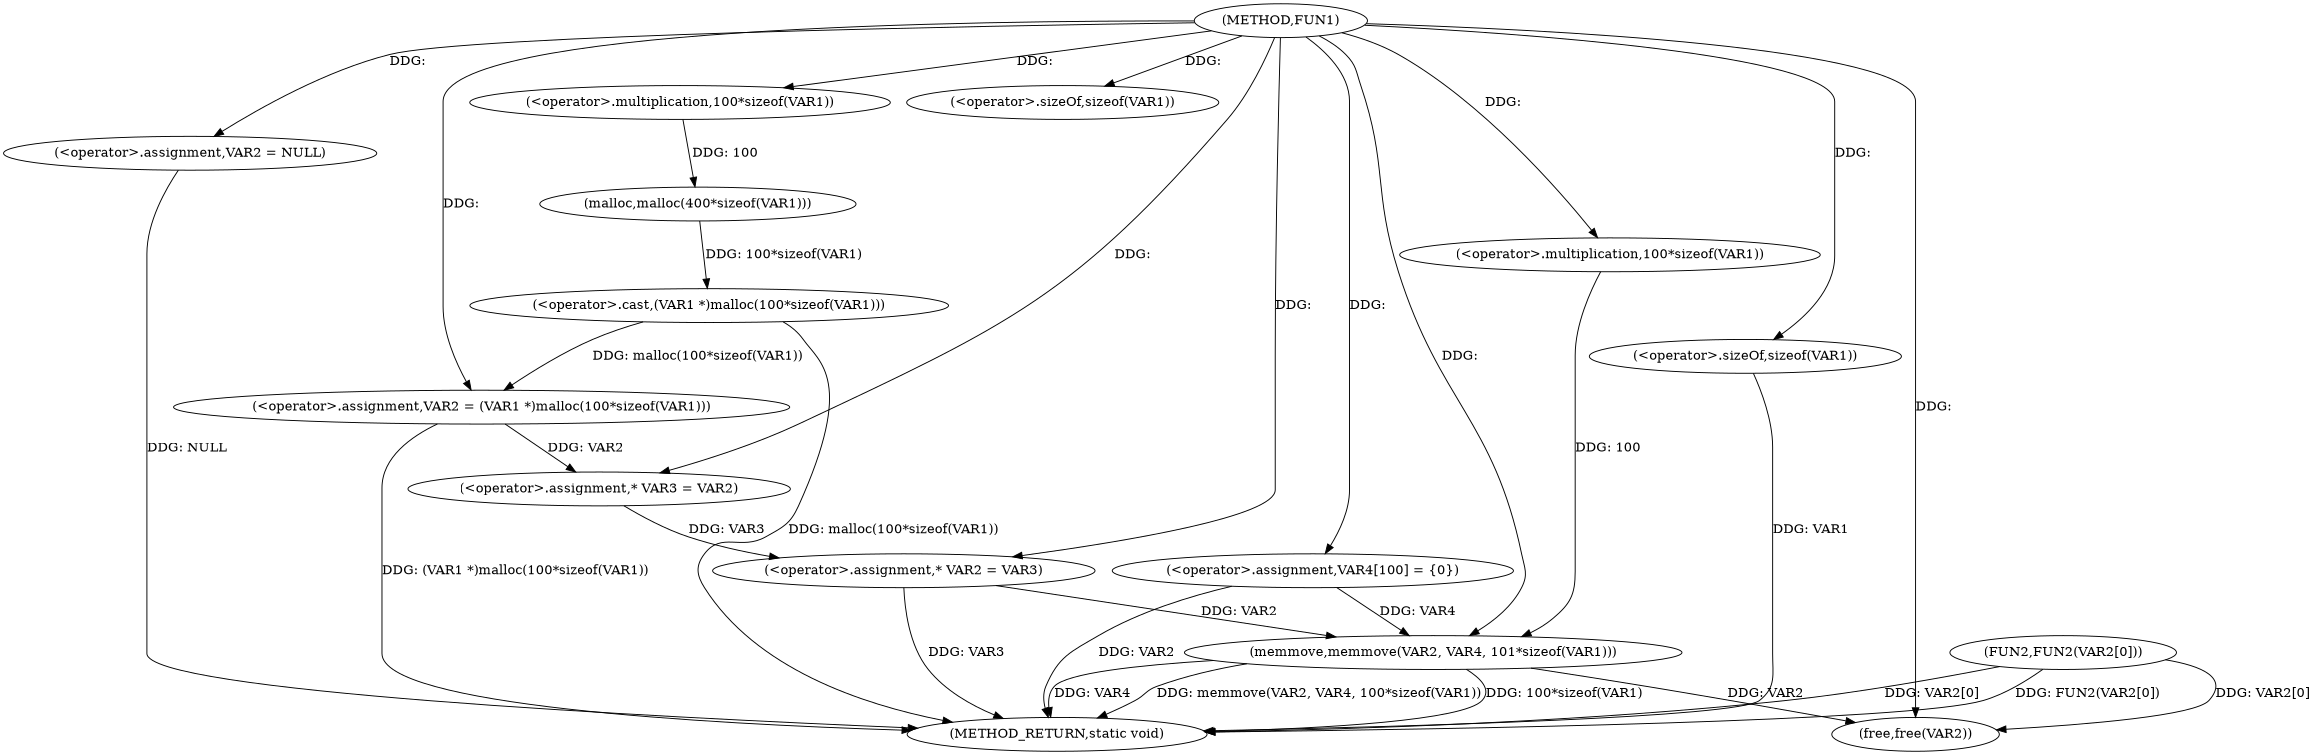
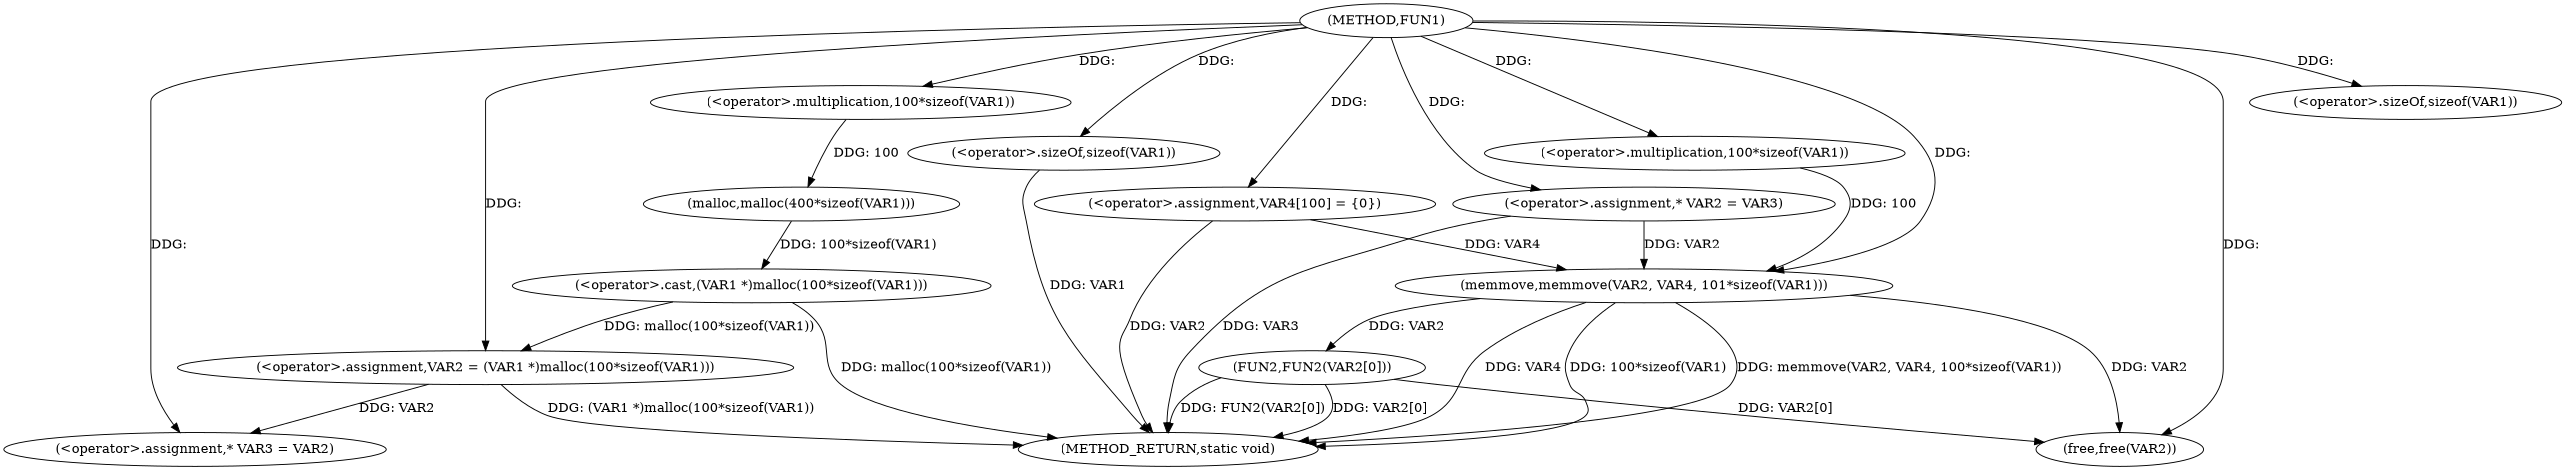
node "(<operator>.assignment,VAR2 = NULL)": removed
edge "(memmove,memmove(VAR2, VAR4, 101*sizeof(VAR1)))" -> "(FUN2,FUN2(VAR2[0]))": added, label "DDG: VAR2"
edge "(<operator>.assignment,* VAR3 = VAR2)" -> "(<operator>.assignment,* VAR2 = VAR3)": removed, label "DDG: VAR3"
